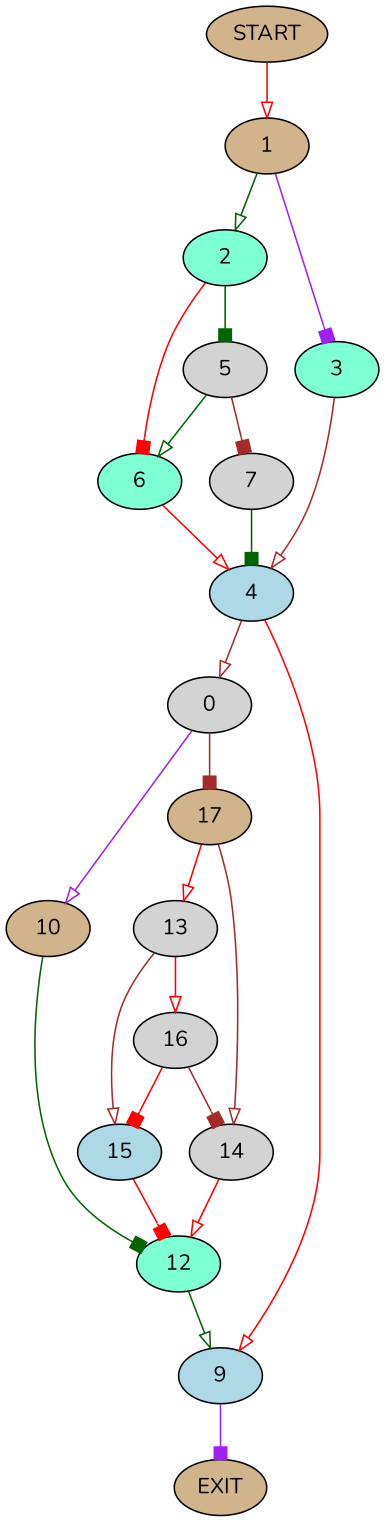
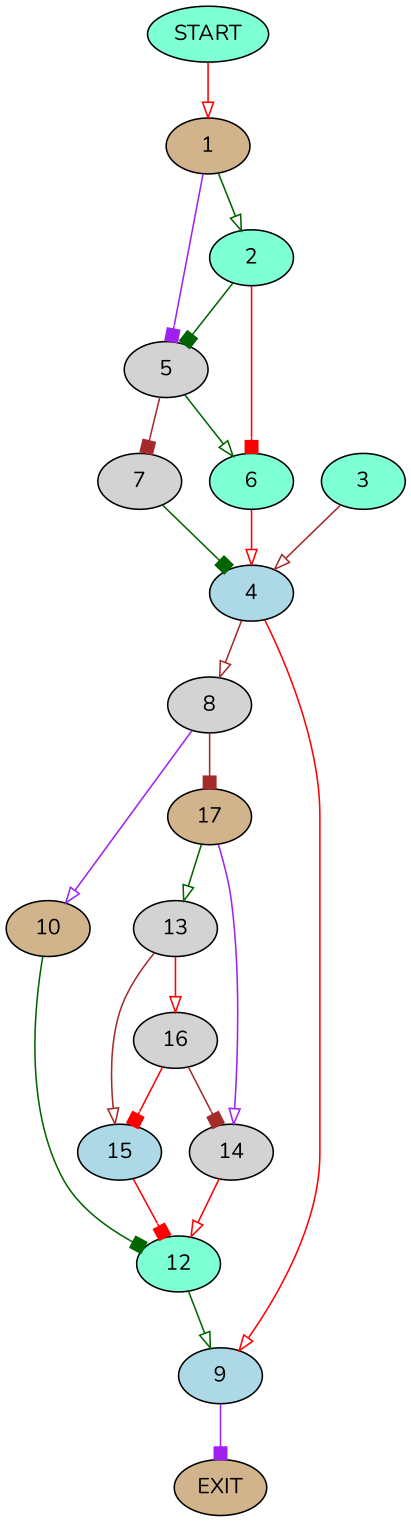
node "START": fillcolor tan -> aquamarine
edge "1" -> "3": now "1" -> "5"
node "0": label "0" -> "8"
edge "17" -> "13": color red -> darkgreen
edge "17" -> "14": color brown -> purple
